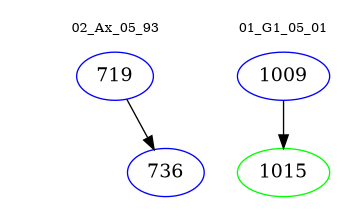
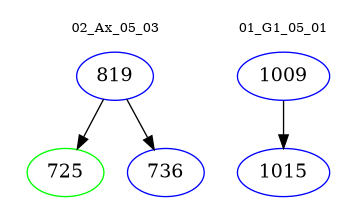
cluster "02_Ax_05_93": label "02_Ax_05_93" -> "02_Ax_05_03"
node "719": label "719" -> "819"
node "725": added
node "1015": color green -> blue
